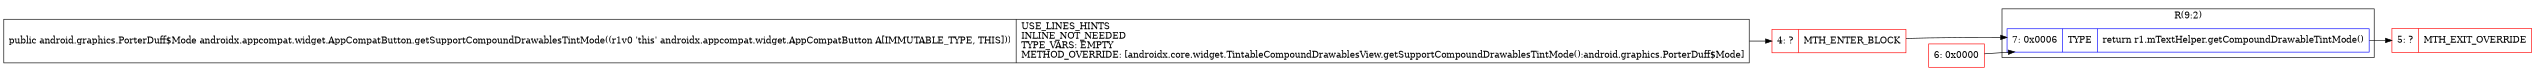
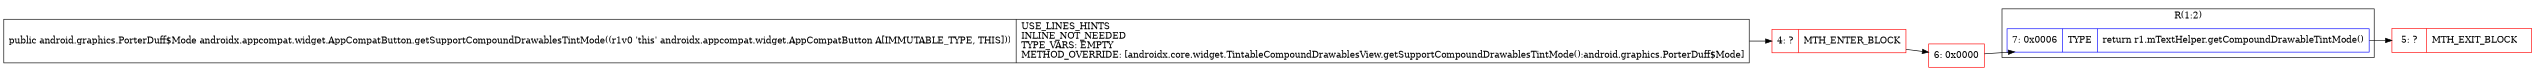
cluster "R(9:2)": label "R(9:2)" -> "R(1:2)"
edge "4: ?" -> "7: 0x0006": now "4: ?" -> "6: 0x0000"
node "5: ?": text "MTH_EXIT_OVERRIDE" -> "MTH_EXIT_BLOCK"
